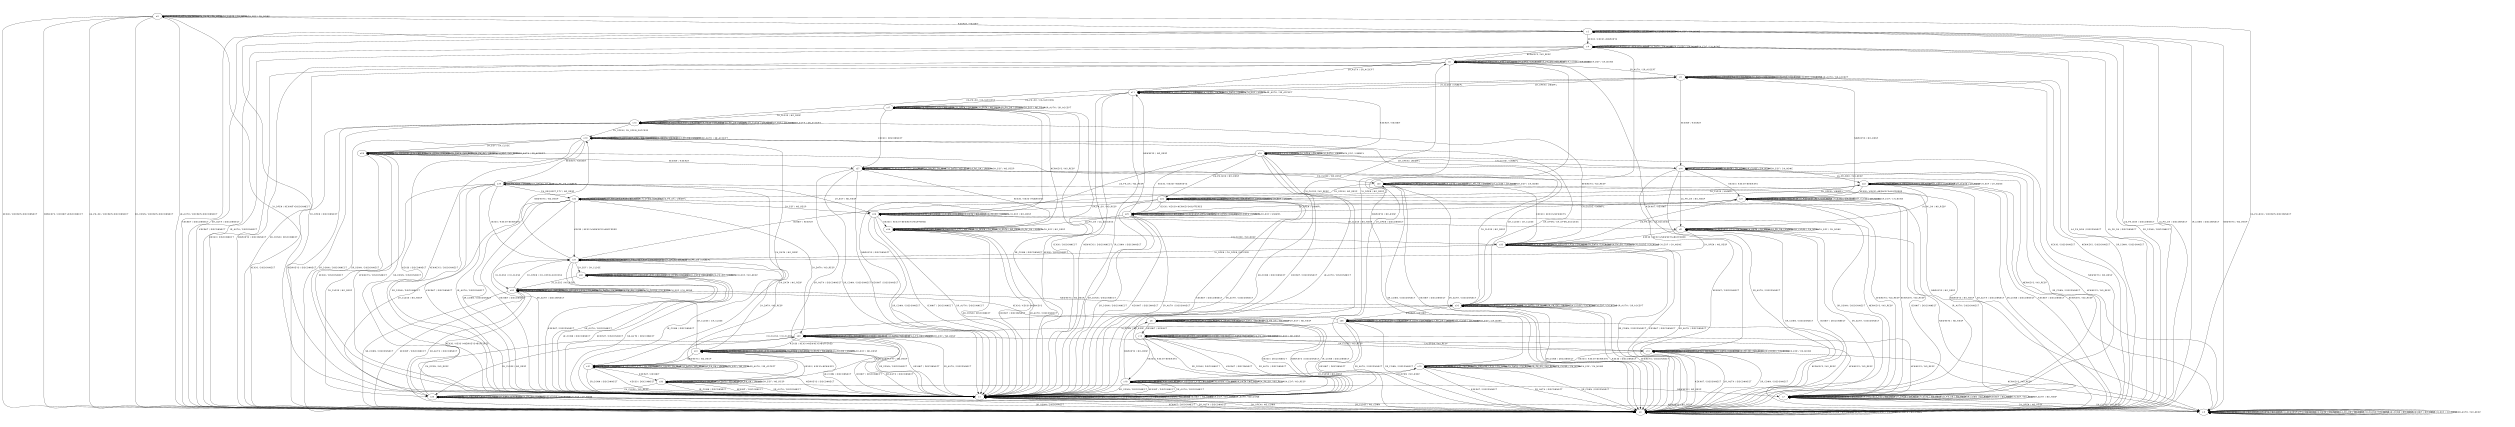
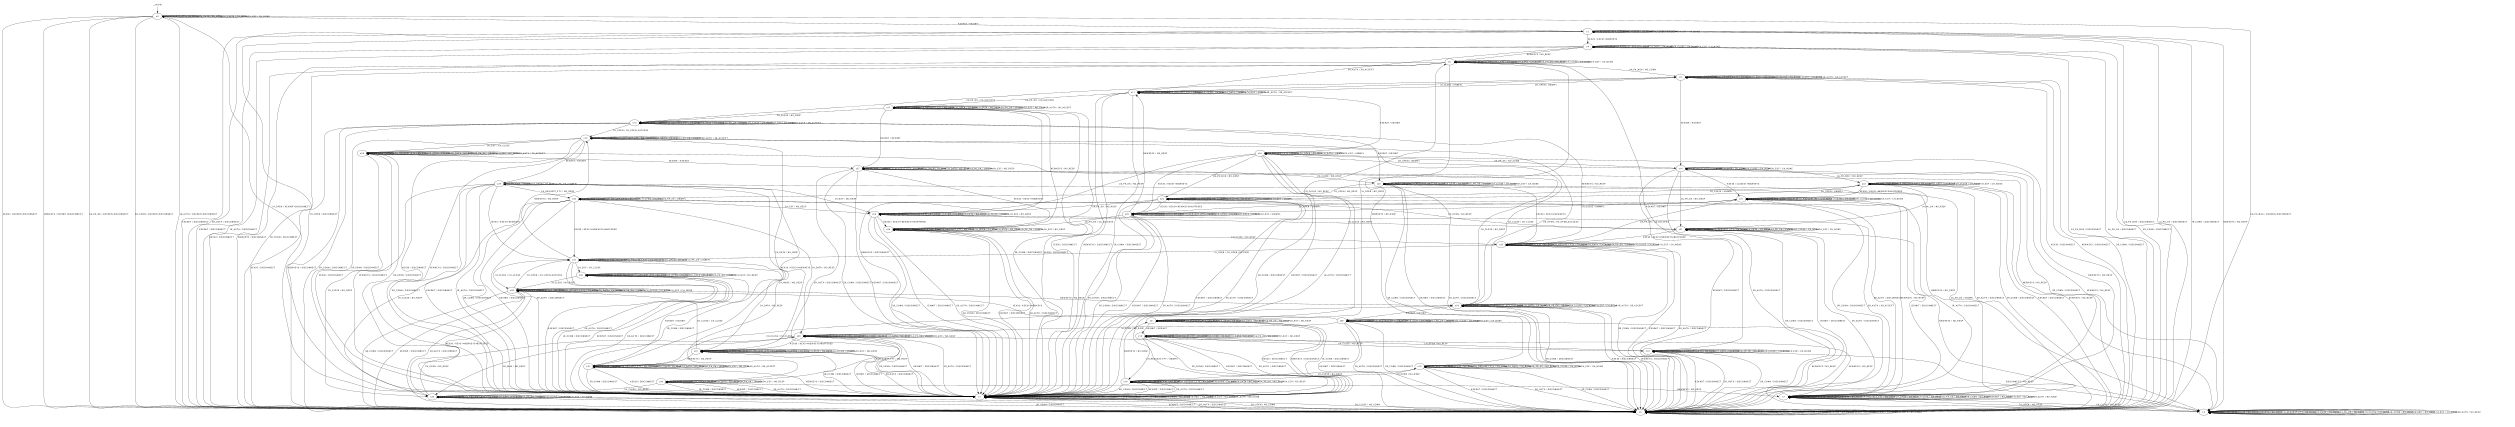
node "__start0": added
edge "s6" -> "s9": label "SR_AUTH / SR_ACCEPT" -> "UA_PK_NOK / NO_CONN"
edge "s21" -> "s9": removed, label "NEWKEYS / NO_RESP"
edge "s17" -> "s27": label "KEX30 / DISCONNECT" -> "KEXINIT / KEXINIT"
edge "s16" -> "s14": label "CH_CLOSE / UNIMPL" -> "UA_PK_OK / NO_CONN"
edge "s14" -> "s21": label "KEX30 / KEX31+NEWKEYS" -> "KEX30 / CLOSE31+NEWKEYS"
edge "s37" -> "s20": now "s13" -> "s20"
edge "s23" -> "s37": now "s23" -> "s32"
edge "s29" -> "s36": label "CH_DATA / NO_RESP" -> "CH_NONE / NO_RESP"
edge "s32" -> "s7": label "NEWKEYS / NO_RESP" -> "SR_AUTH / DISCONNECT"
edge "s20" -> "s5": label "NEWKEYS / NO_RESP" -> "UA_PK_OK / UNIMPL"
edge "s4" -> "s1": removed, label "CH_OPEN / DISCONNECT"
edge "s26" -> "s7": label "NEWKEYS / NO_RESP" -> "SR_AUTH / SR_ACCEPT"
edge "s12" -> "s7": removed, label "NEWKEYS / NO_RESP"
edge "s12" -> "s18": label "KEX30 / KEX31+NEWKEYS" -> "CH_REQUEST_PTY / UNIMPL"
edge "s10" -> "s15": removed, label "KEX30 / KEX31+NEWKEYS"
edge "s39" -> "s35": label "CH_CLOSE / NO_RESP" -> "CH_MAX / NO_RESP"
edge "s31" -> "s36": now "s31" -> "s42"
edge "s36" -> "s41": now "s29" -> "s41"
edge "s10" -> "s5": label "NEWKEYS / NO_RESP" -> "DISCONNECT / NO_RESP"
edge "s35" -> "s5": removed, label "NEWKEYS / NO_RESP"
